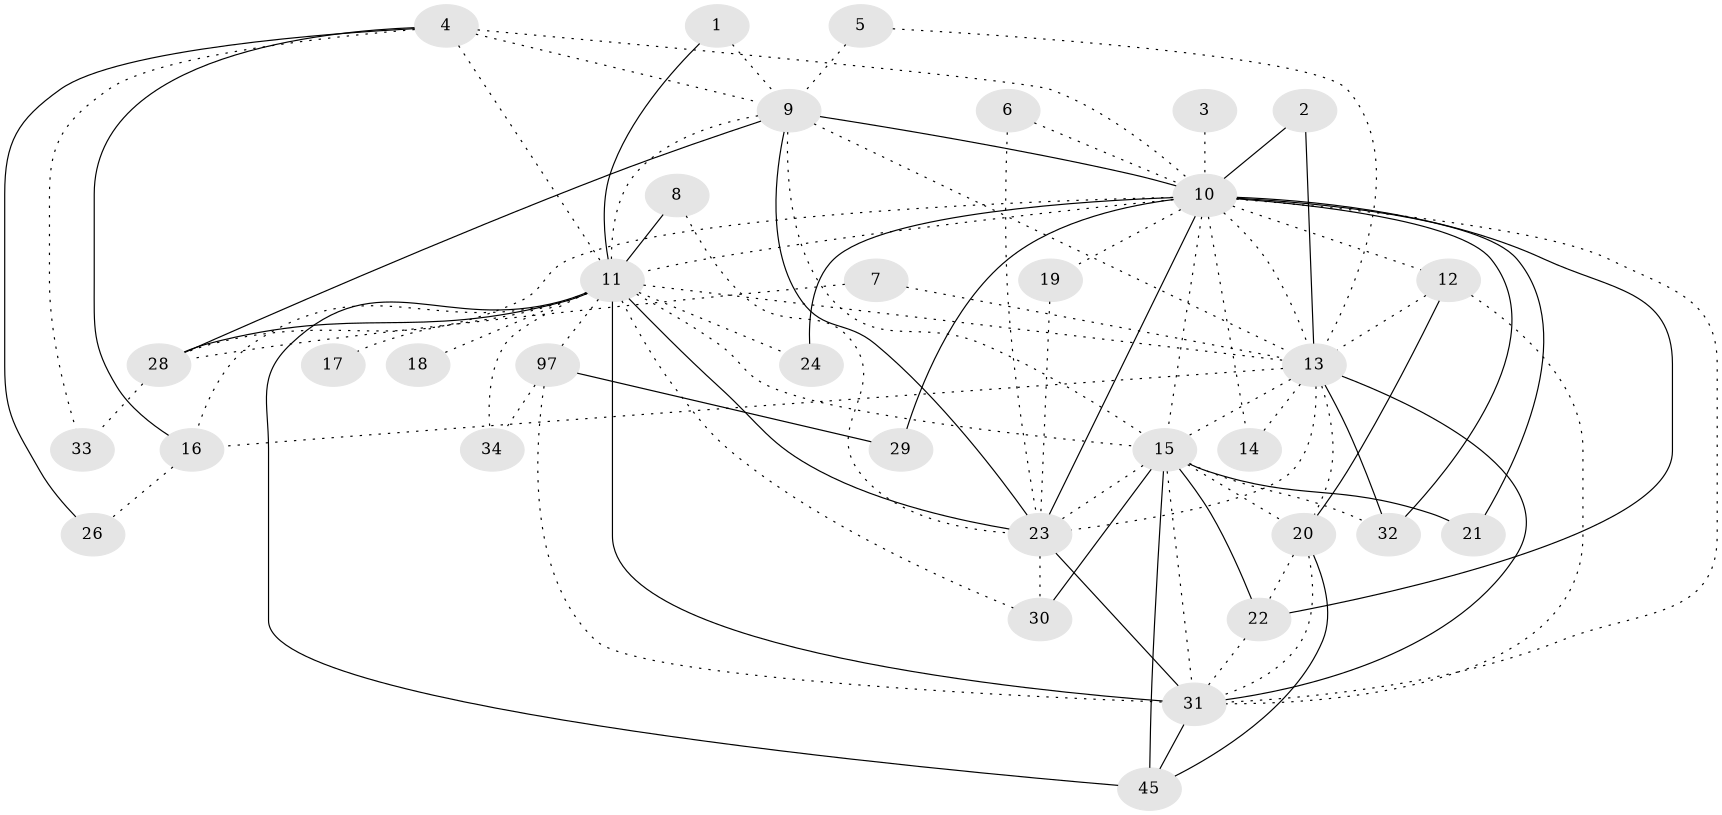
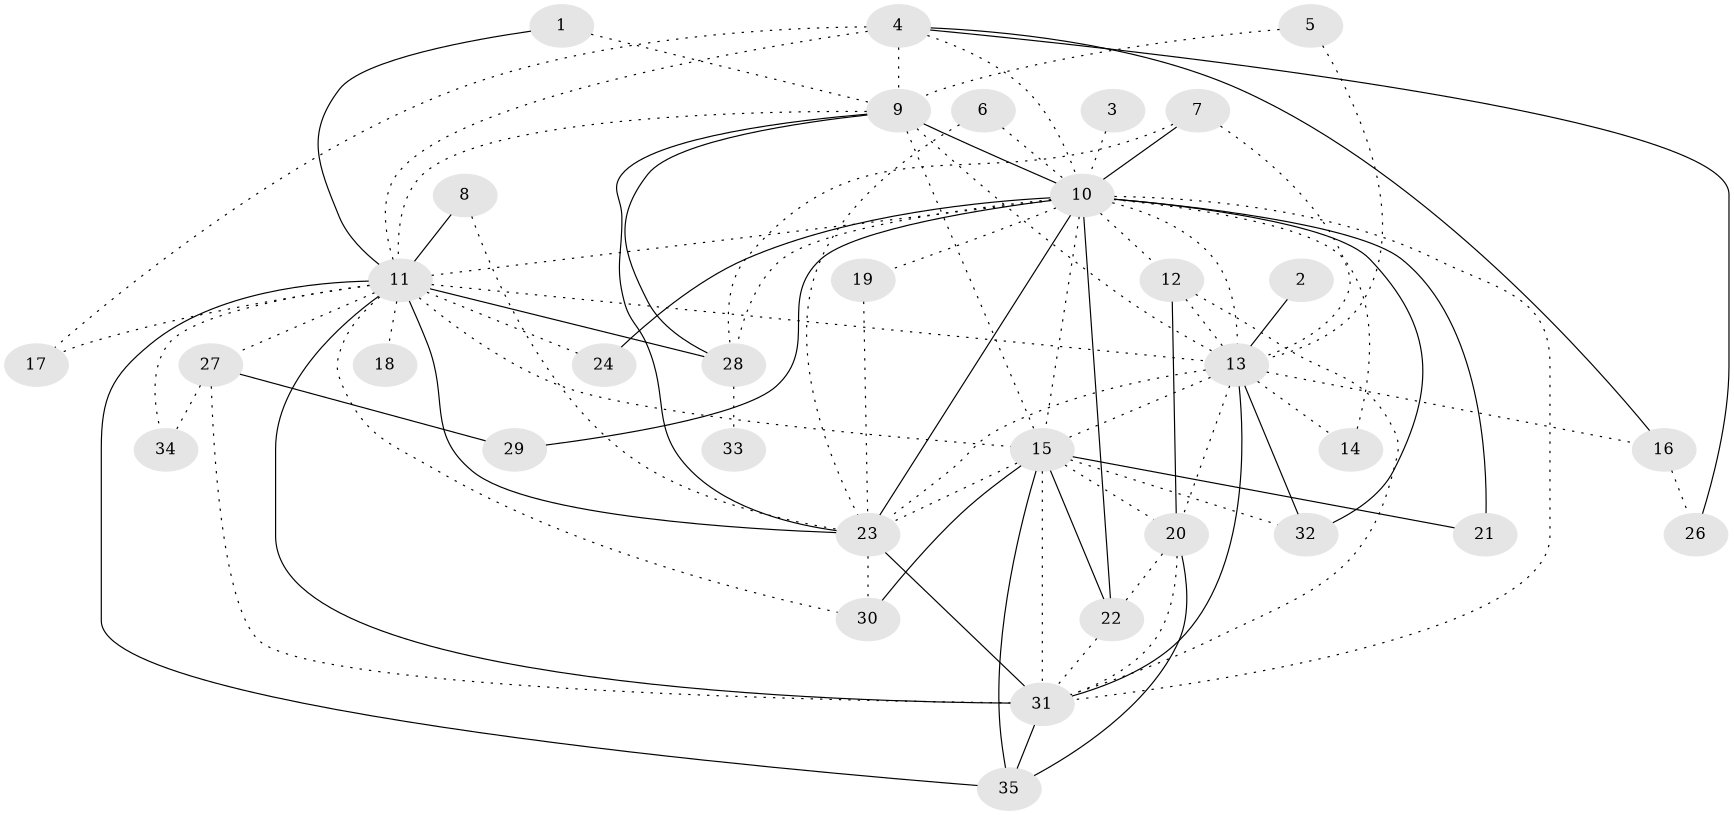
edge "4" -- "33": now "4" -- "17"
edge "2" -- "10": now "7" -- "10"
edge "11" -- "16": removed
node "97": label "97" -> "27"
node "45": label "45" -> "35"
